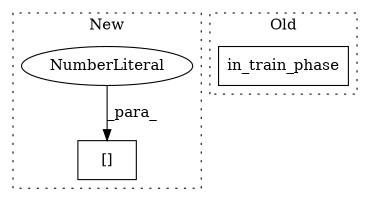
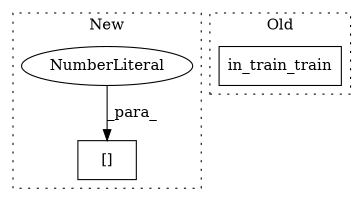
node "in_train_phase": label "in_train_phase" -> "in_train_train"
